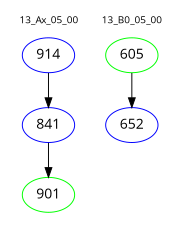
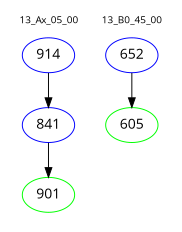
cluster "13_B0_05_00": label "13_B0_05_00" -> "13_B0_45_00"
edge "605" -> "652": reversed
